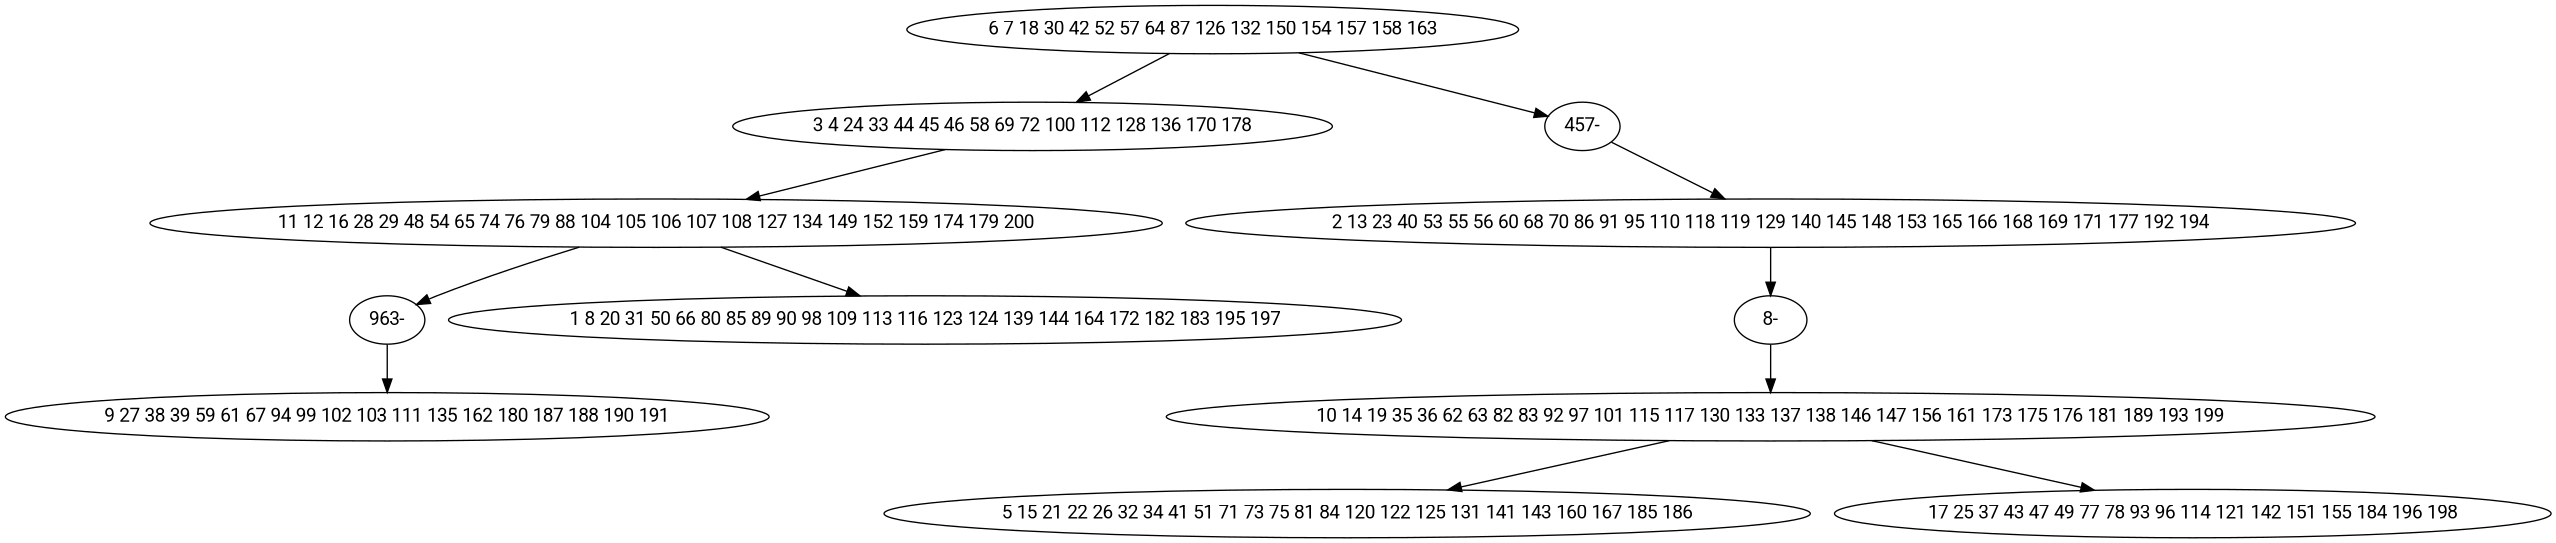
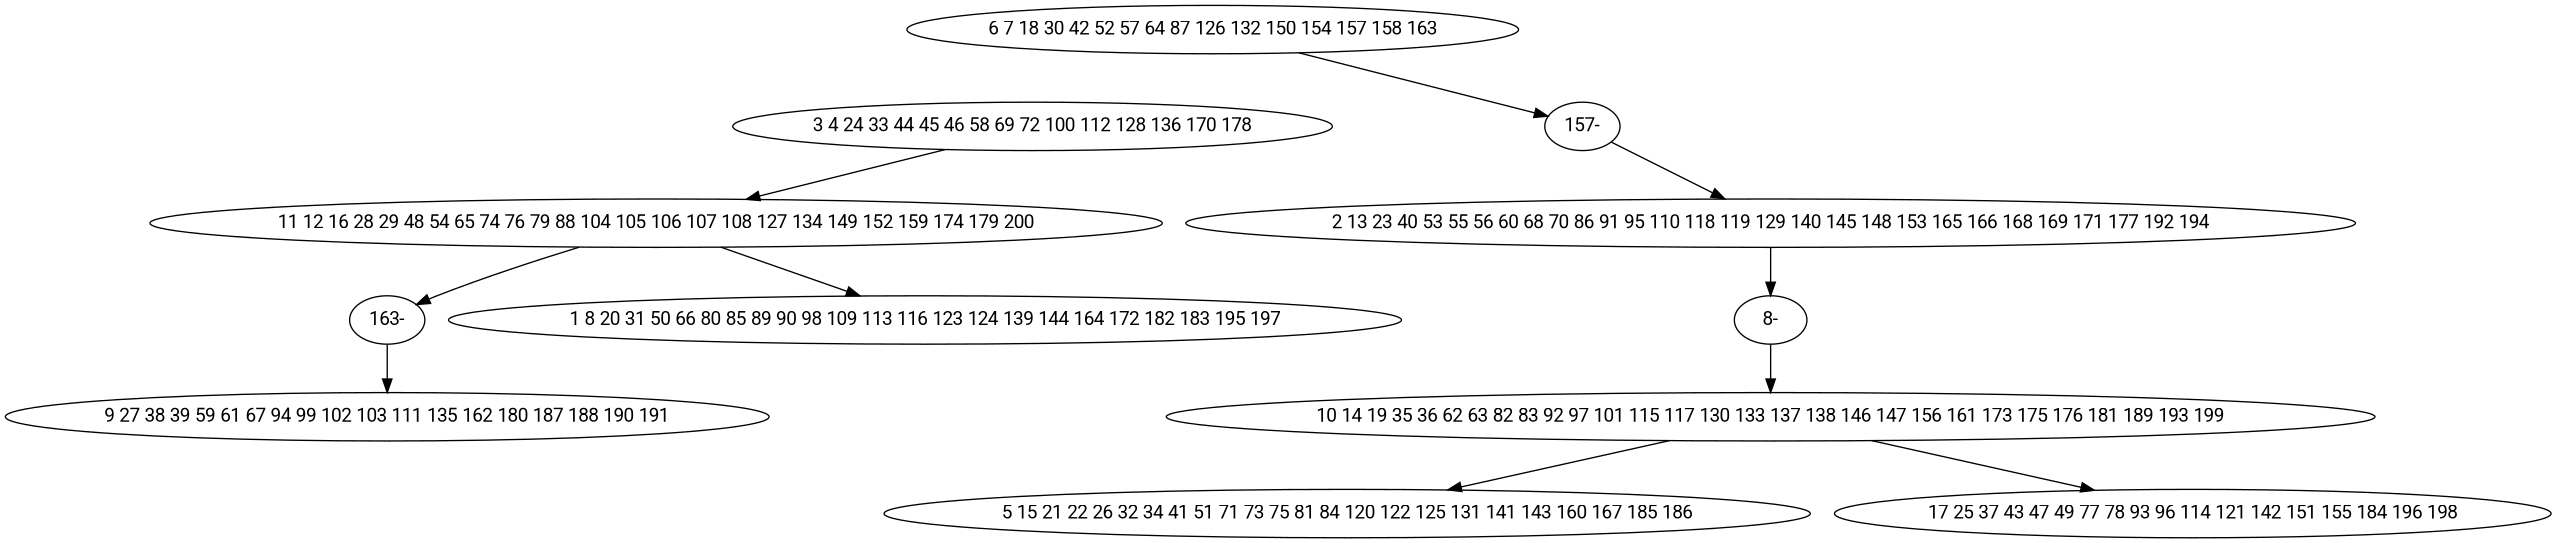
edge "6 7 18 30 42 52 57 64 87 126 132 150 154 157 158 163" -> "3 4 24 33 44 45 46 58 69 72 100 112 128 136 170 178": removed
node "457-": label "457-" -> "157-"
node "963-": label "963-" -> "163-"
